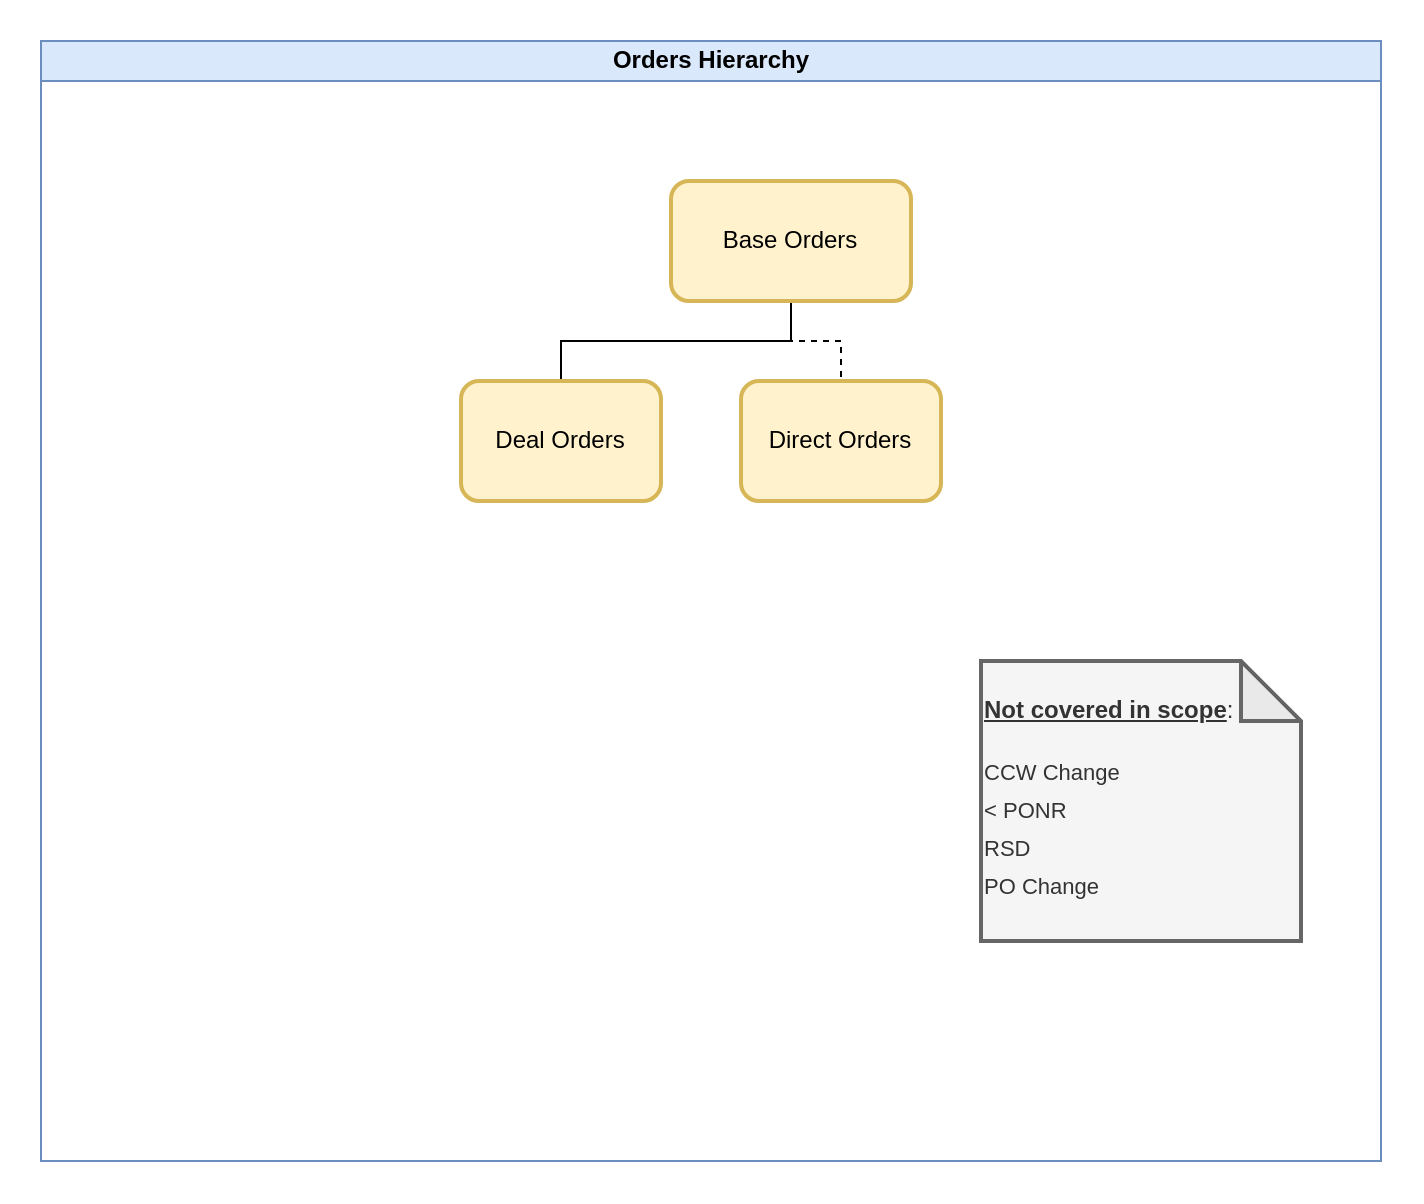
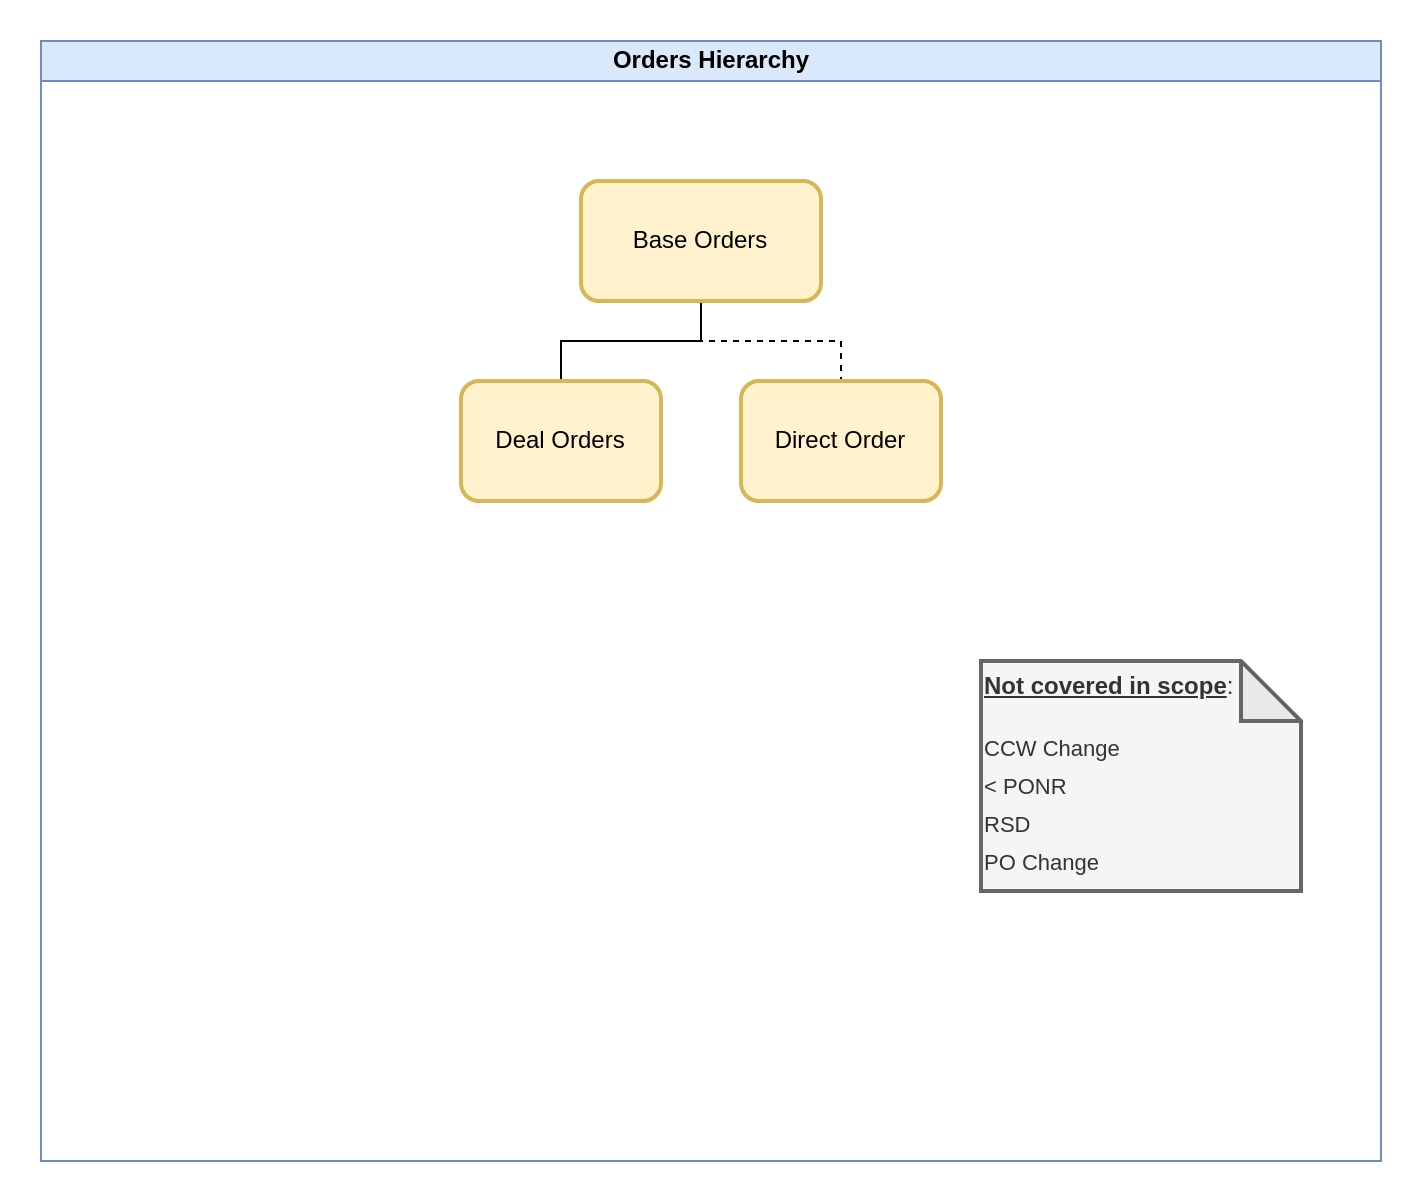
node "Base Orders": moved (791, 241) -> (701, 241)
node "Direct Orders": label "Direct Orders" -> "Direct Order"
node "Not covered in scope: CCW Change < PONR RSD PO Change": size 320x280 -> 320x230
